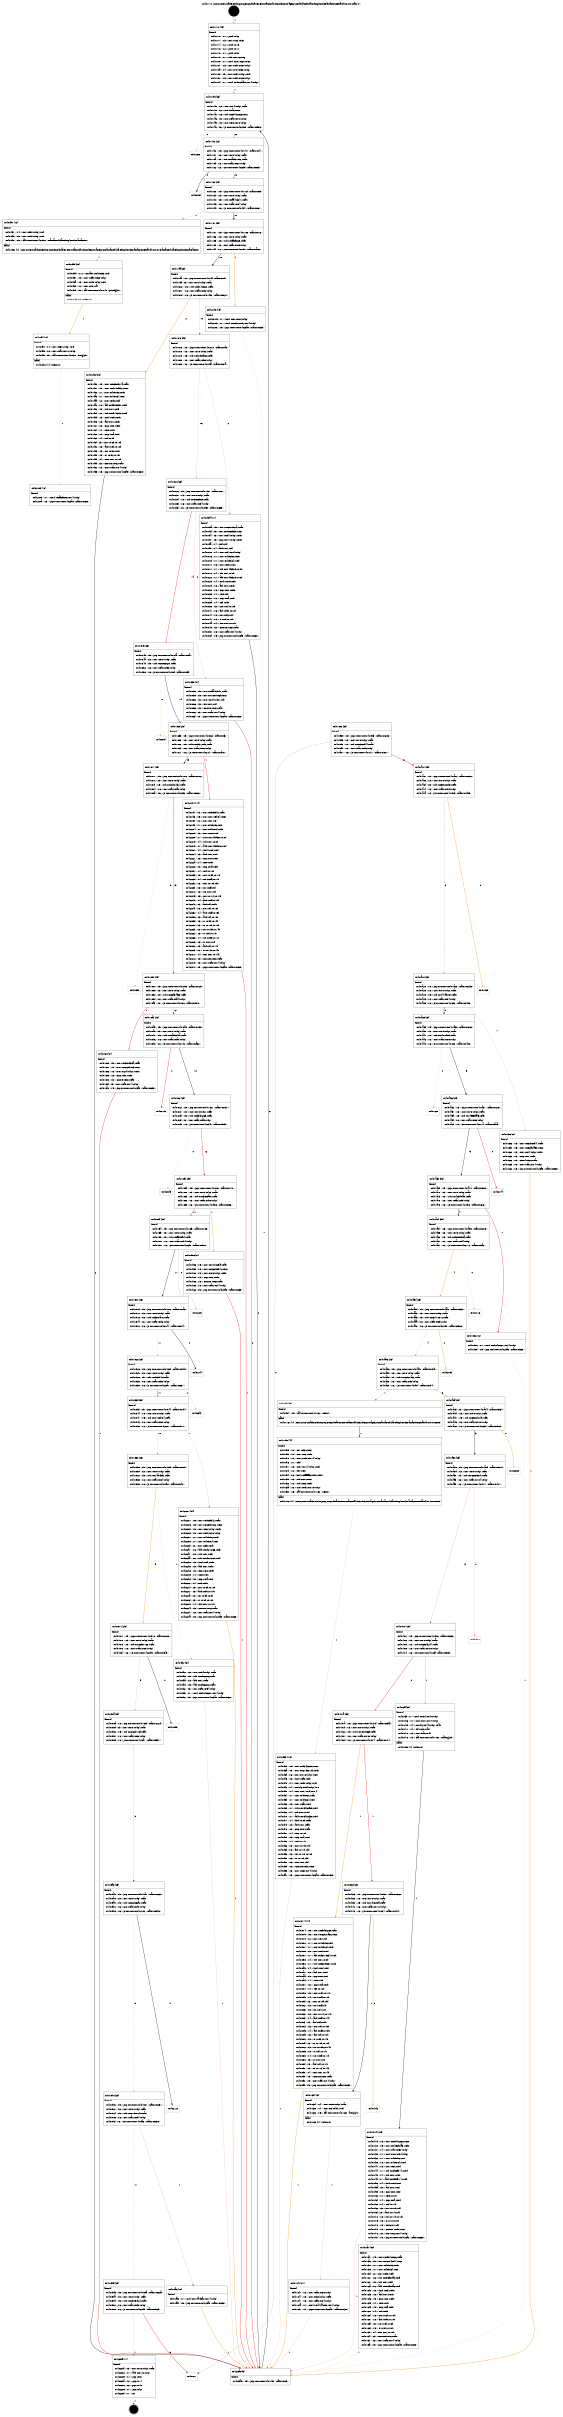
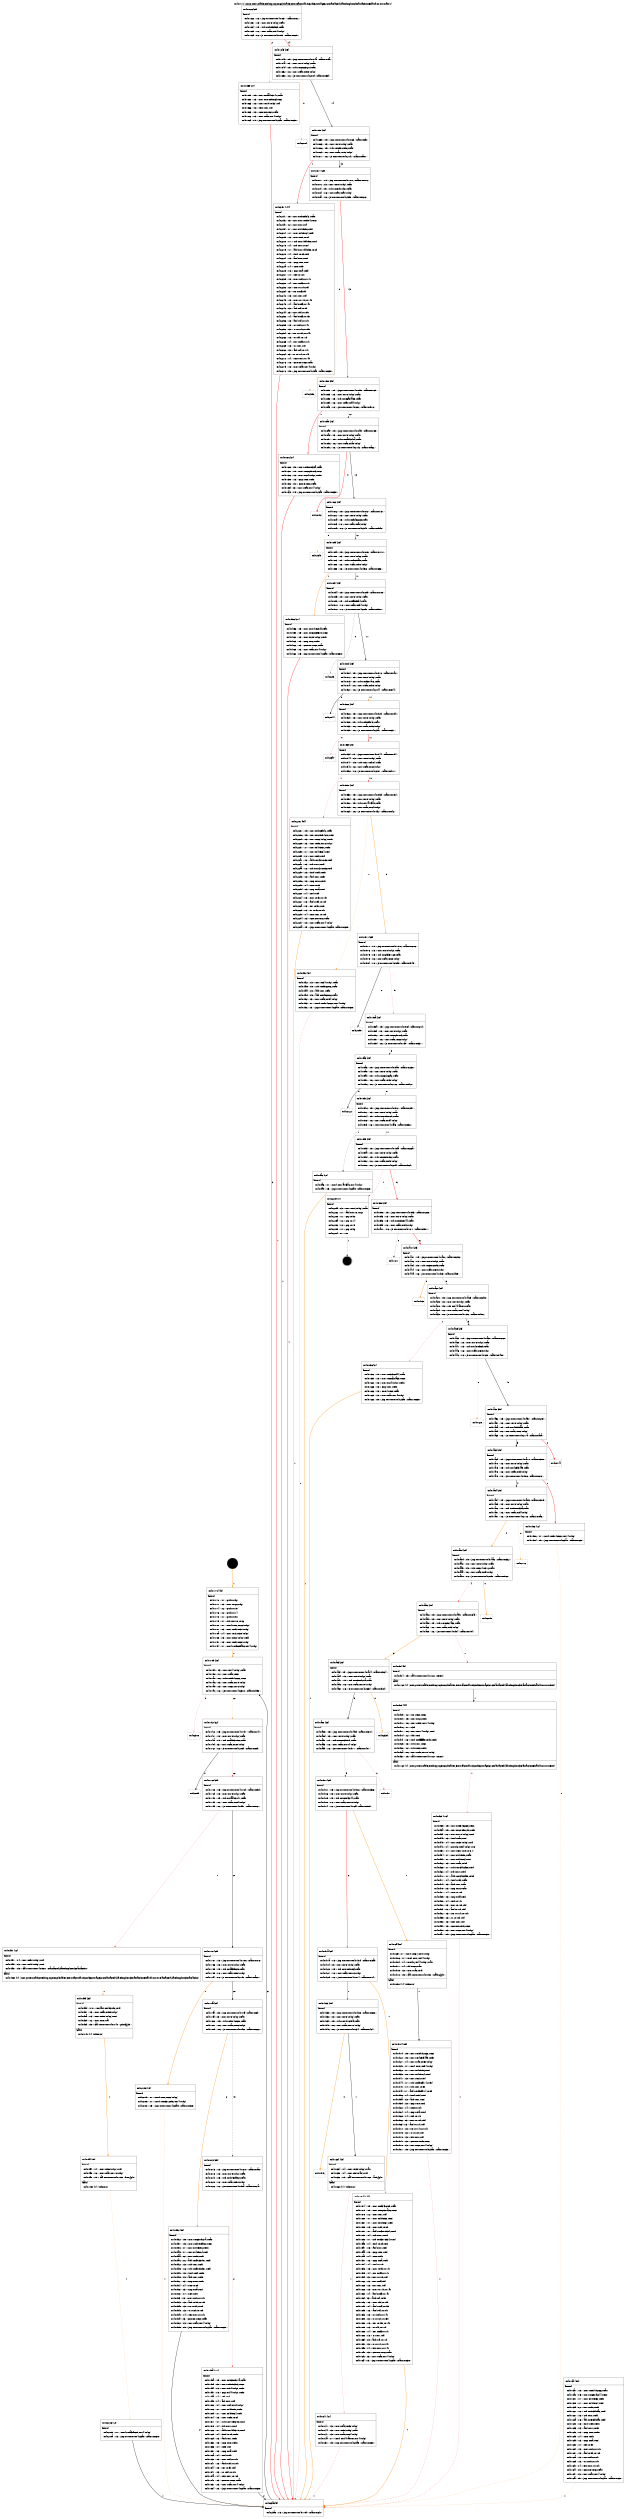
edge "0x401813 [25]" -> "0x40182c [25]": removed, label "16"
edge "0x4019d5 [25]" -> "0x401c71": now "0x4019d5 [25]" -> "0x4019ee [25]"
edge "0x402003 [12]" -> "0x4023ae [5]": added, label "1"
